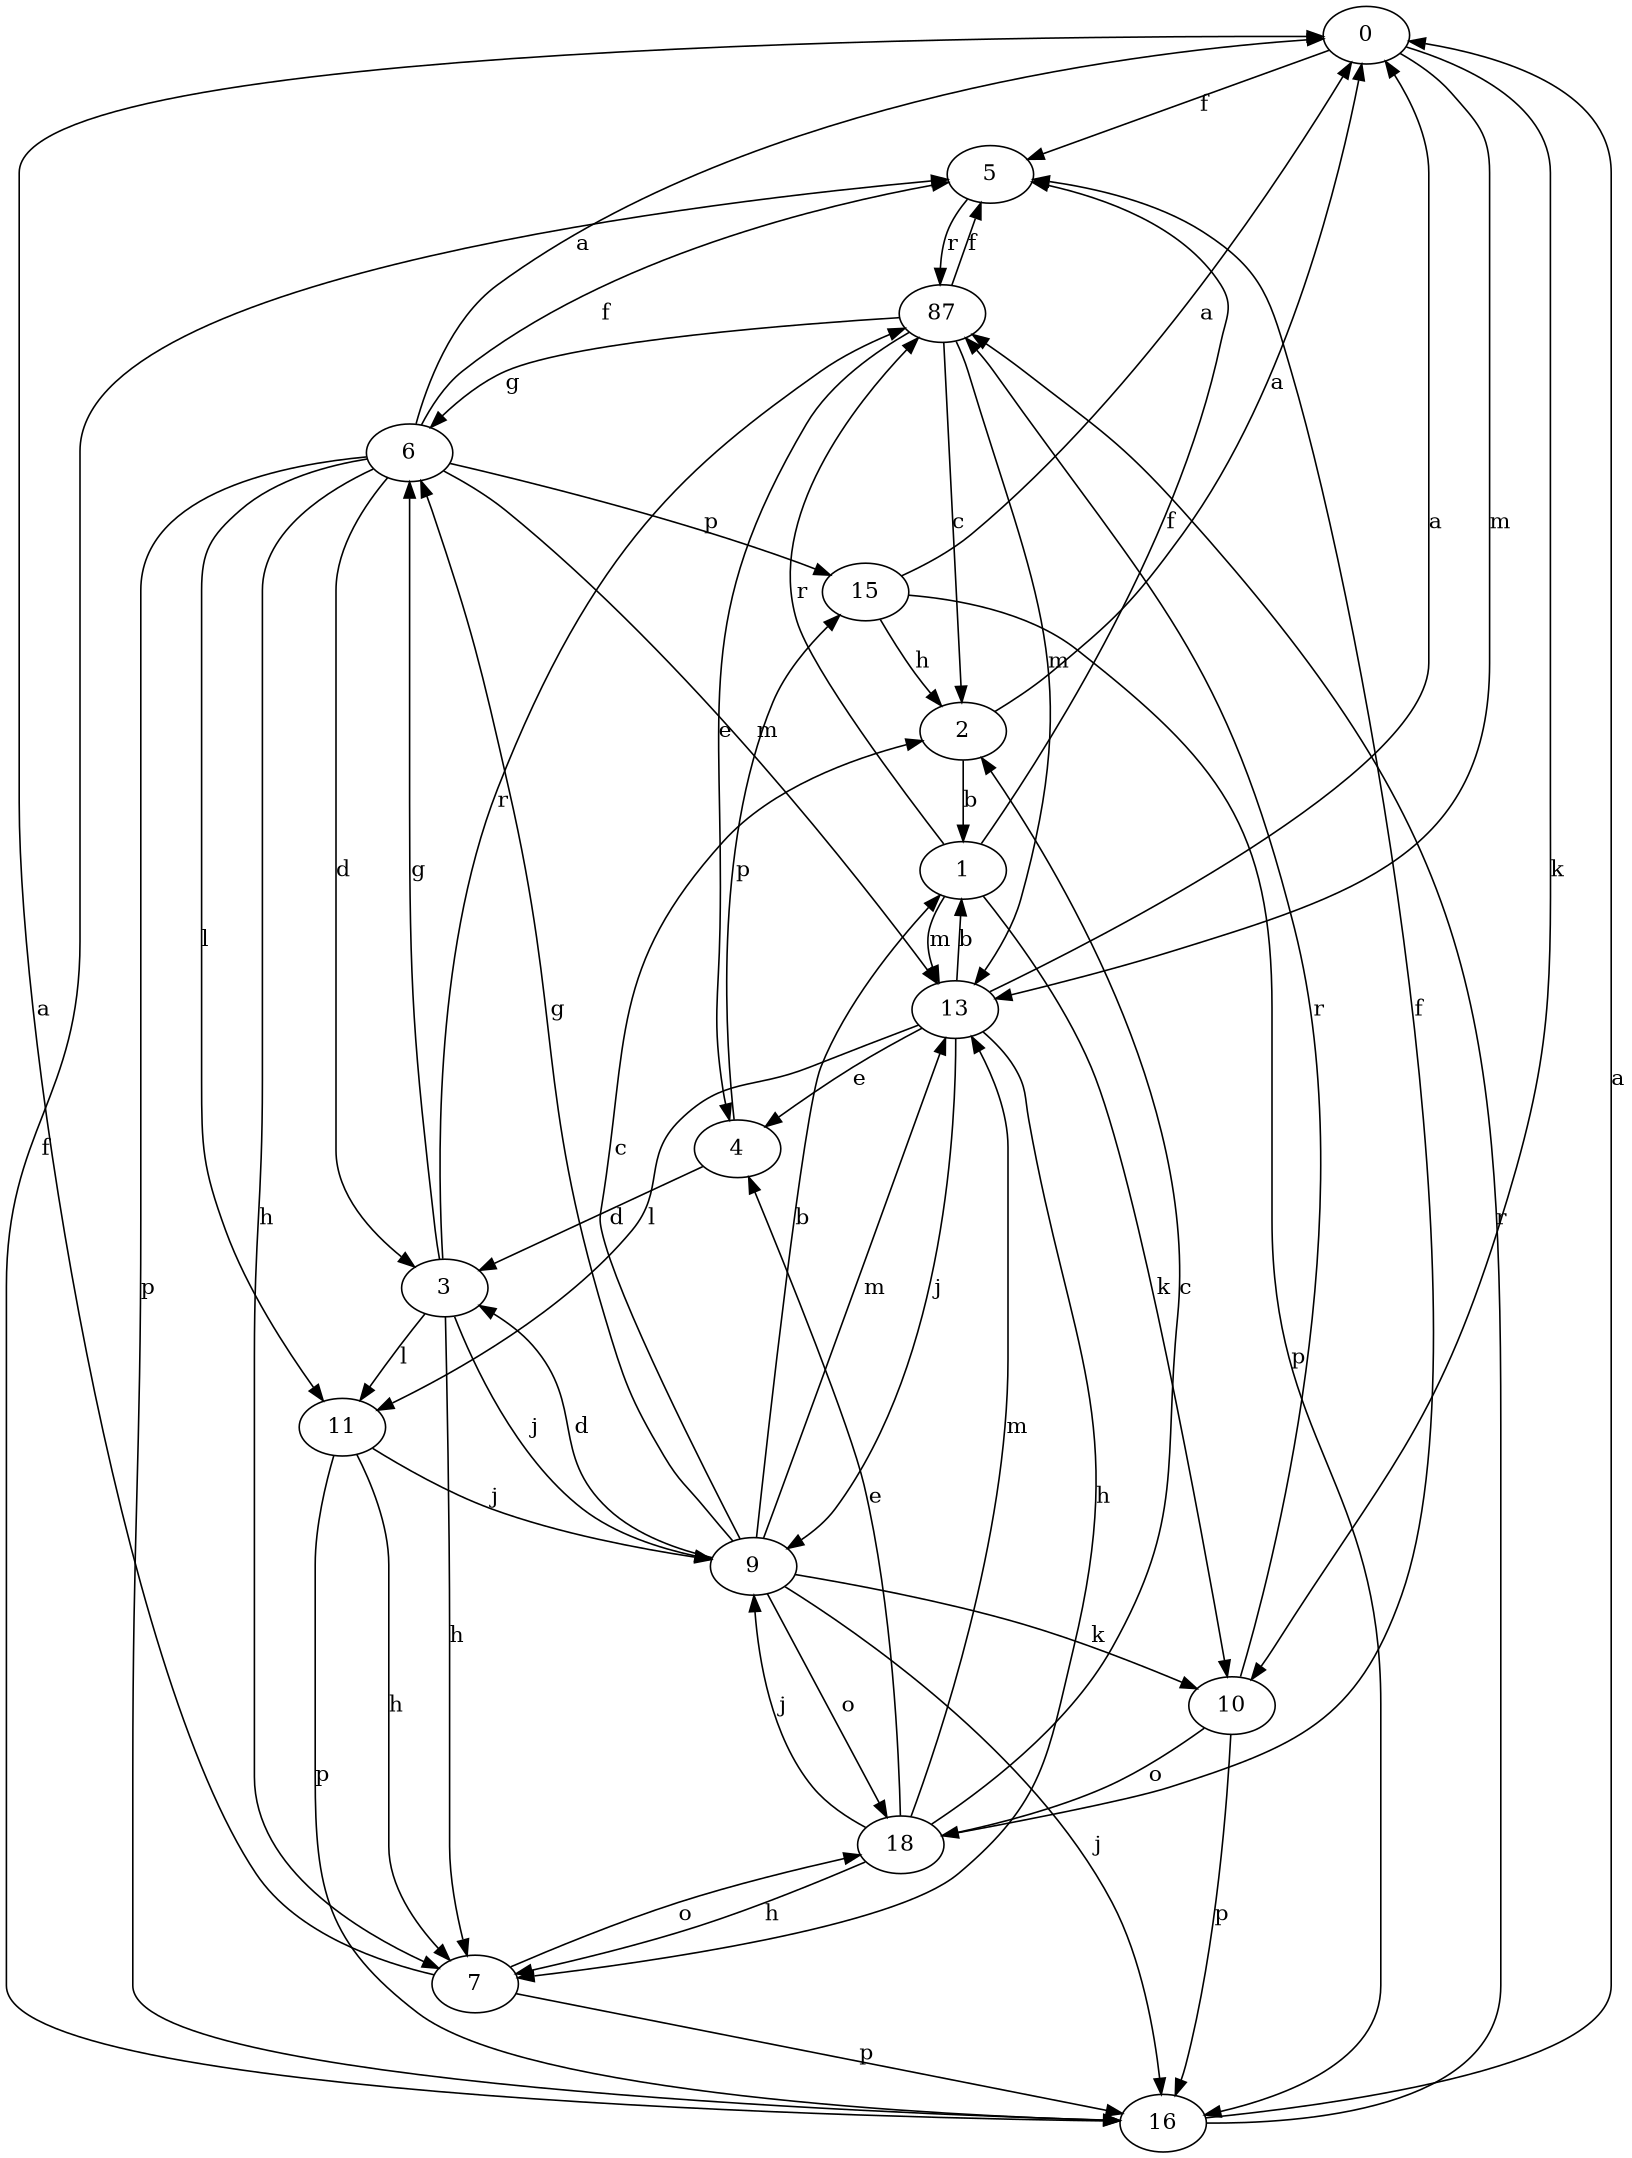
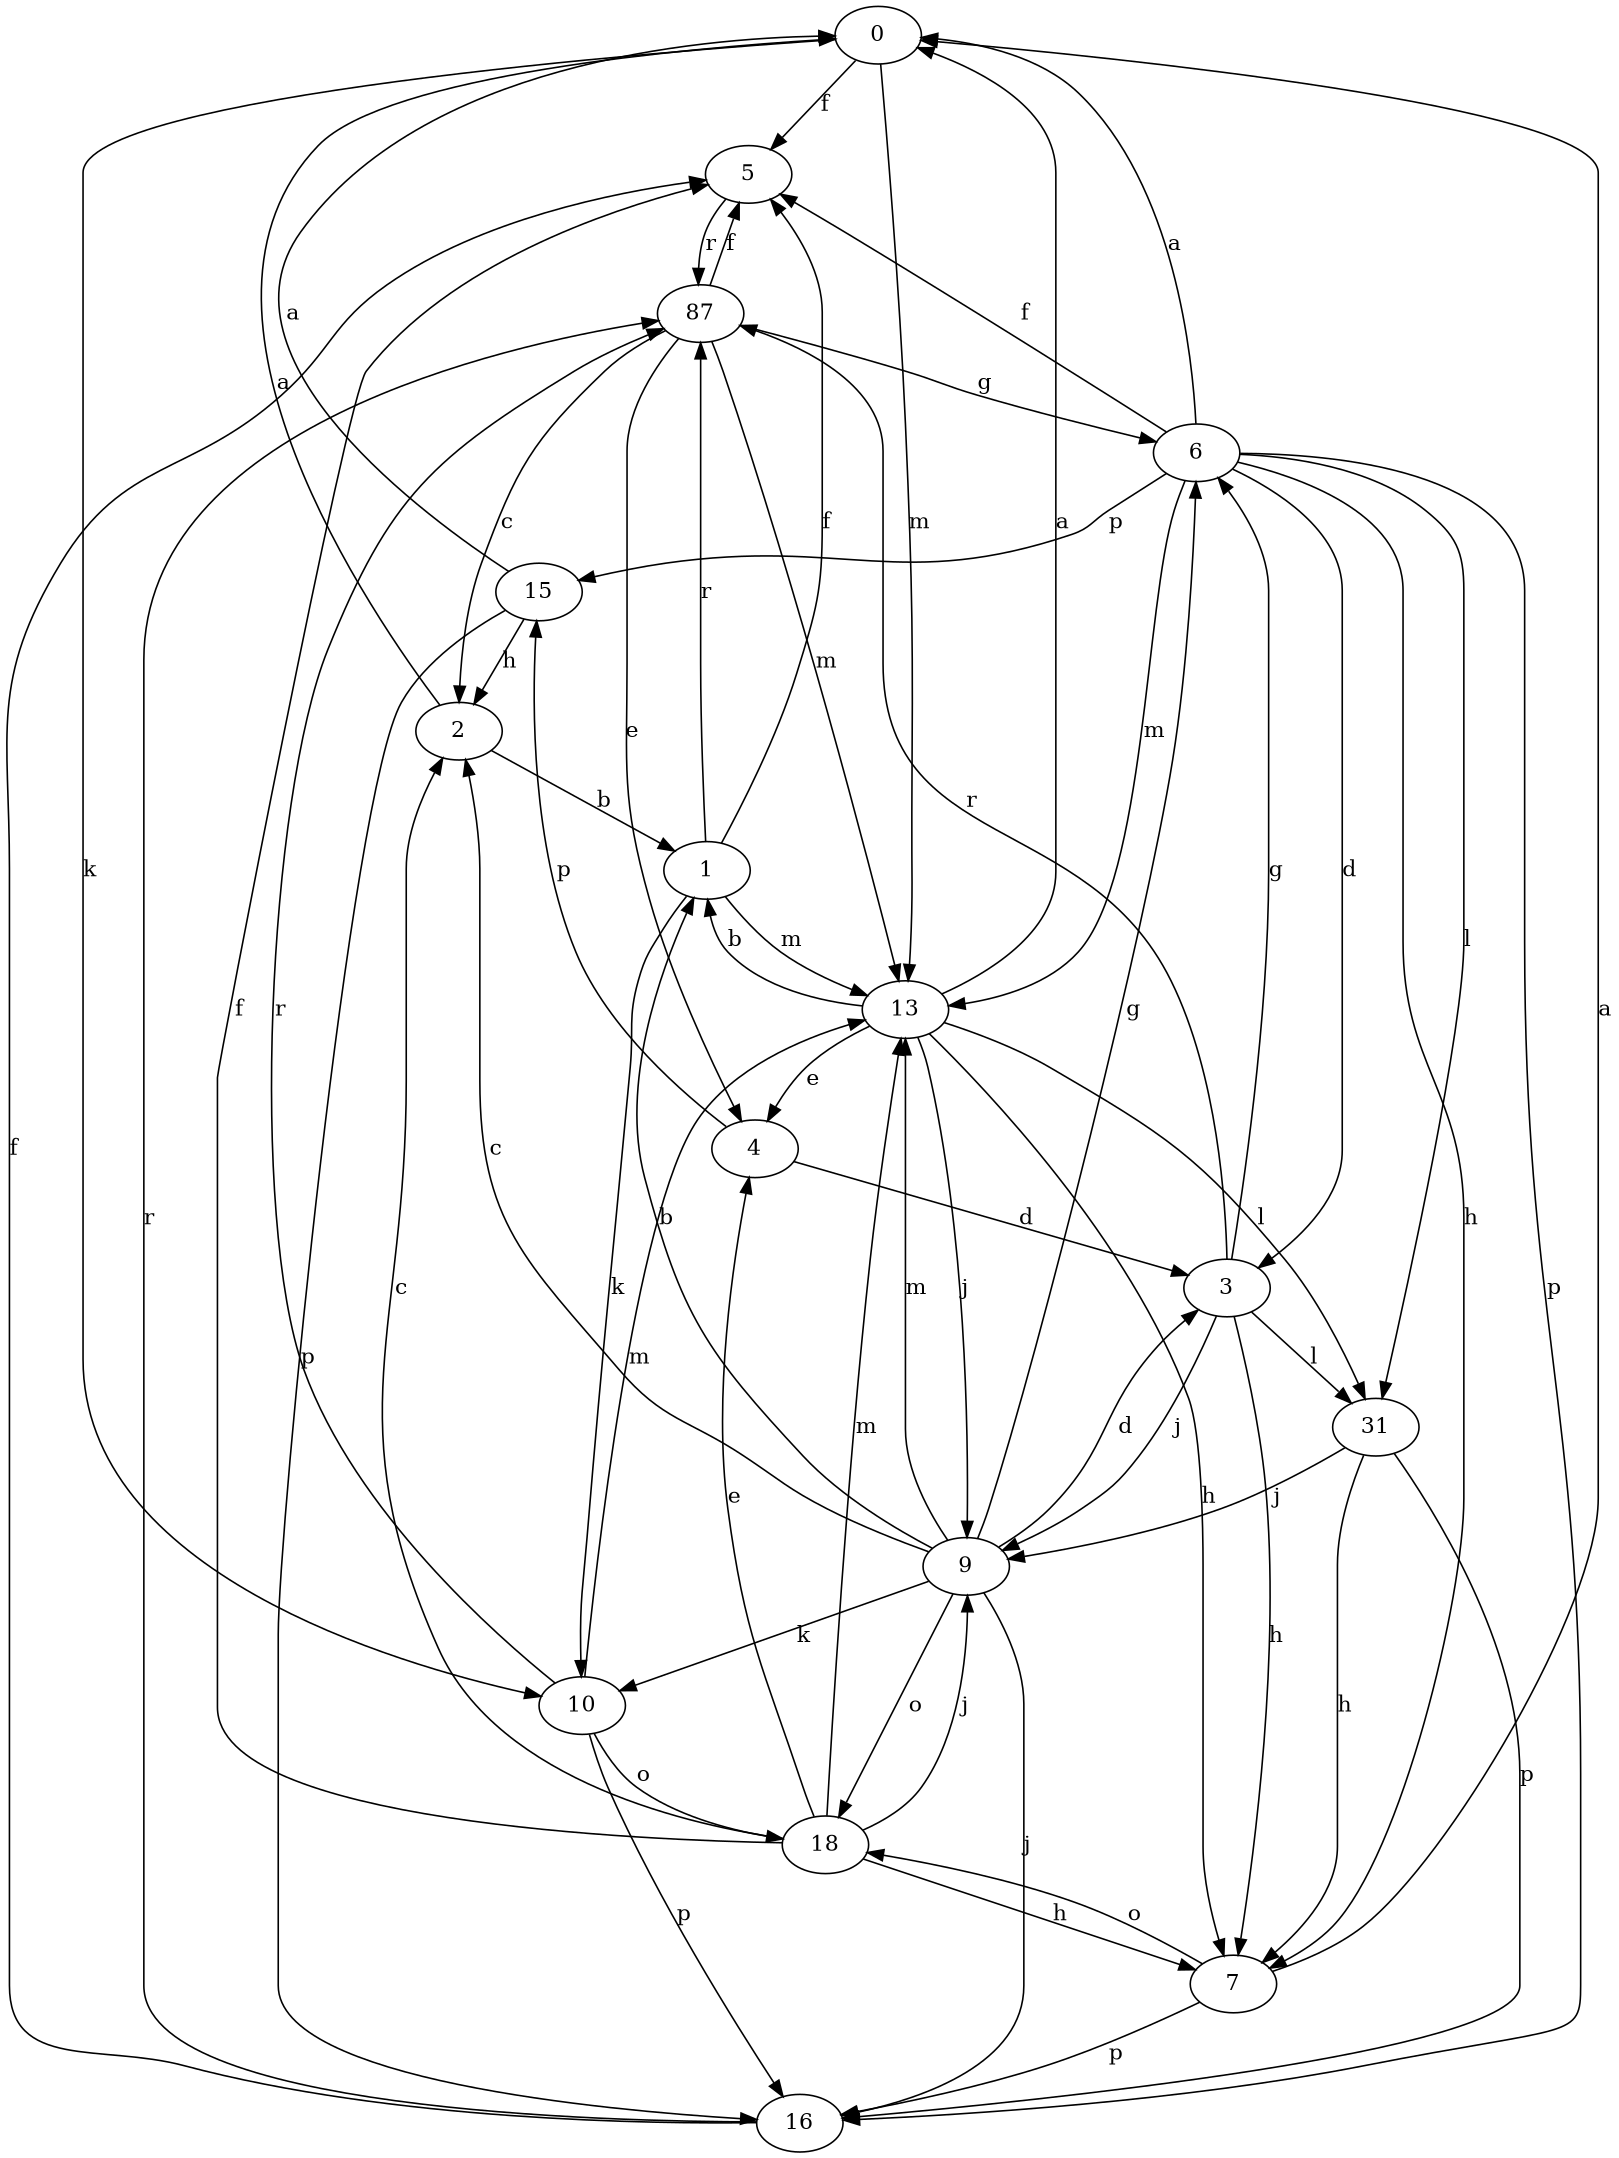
edge "16" -> "0": removed, label "a"
edge "10" -> "13": added, label "m"
node "11": label "11" -> "31"
